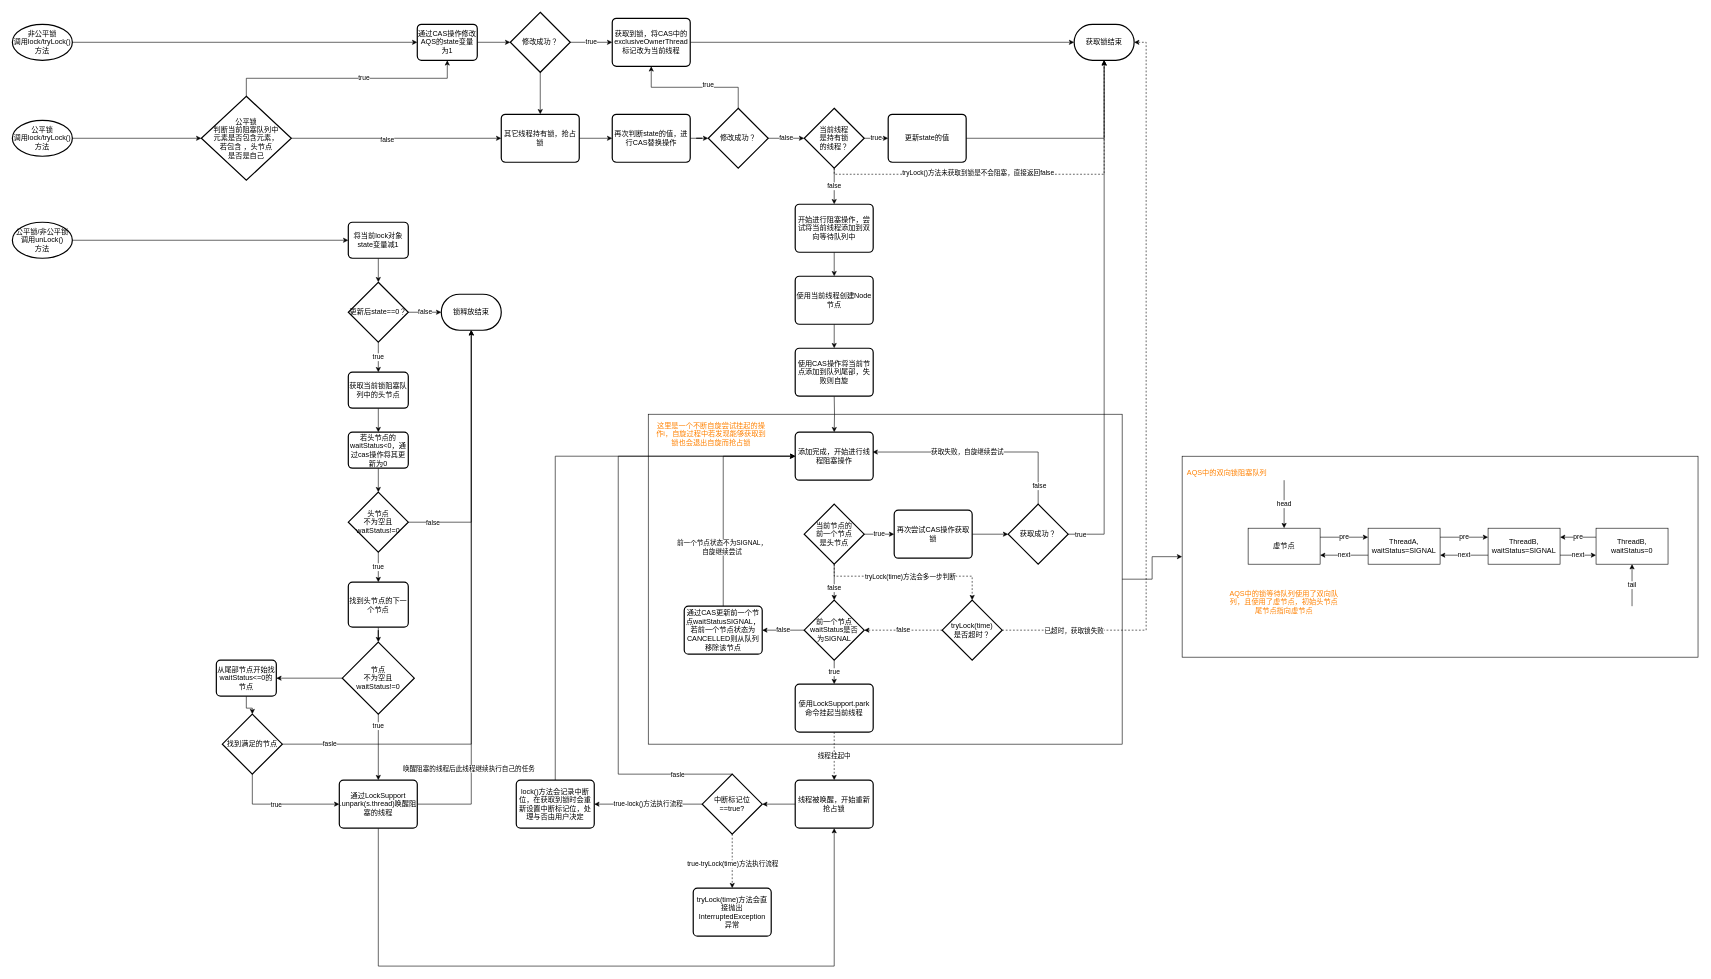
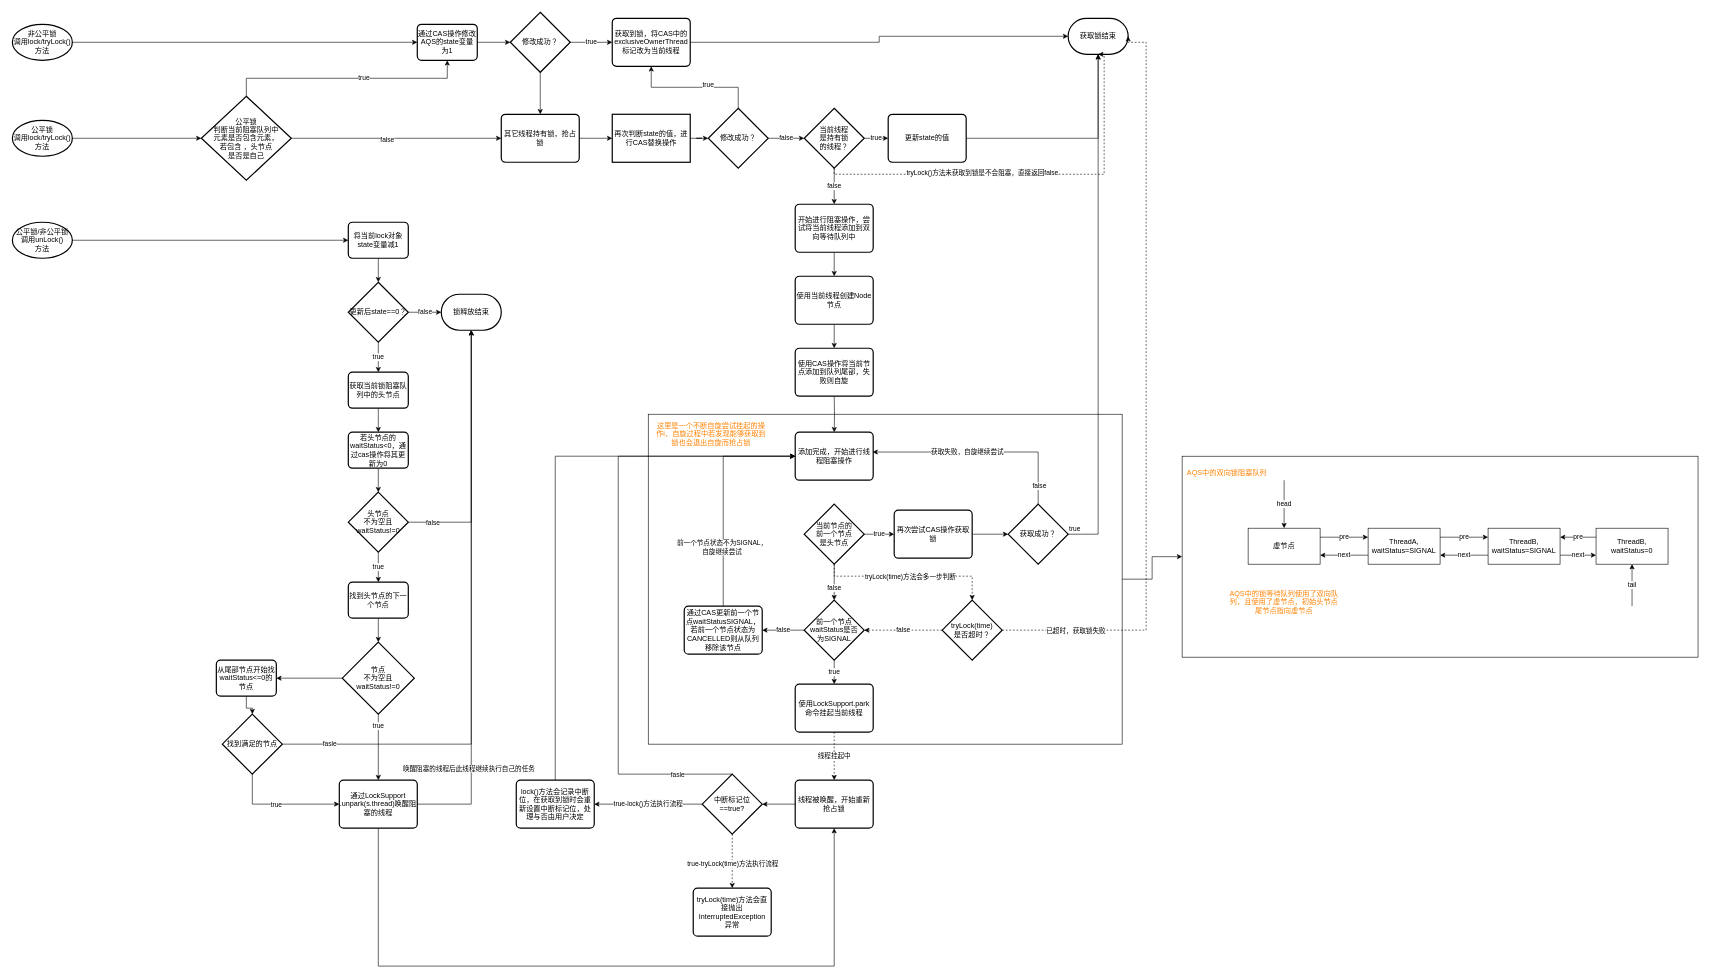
node "获取锁结束": moved (1104, 42) -> (1098, 36)
node "再次判断state的值，进行CAS替换操作": shape rounded rectangle -> rectangle
node "找到头节点的下一个节点": size 60x45 -> 60x36
